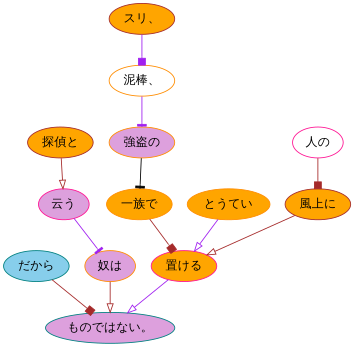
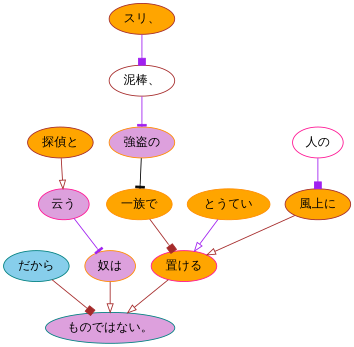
node "泥棒、": color darkorange -> brown
edge "人の" -> "風上に": color brown -> purple
edge "置ける" -> "ものではない。": color purple -> brown
